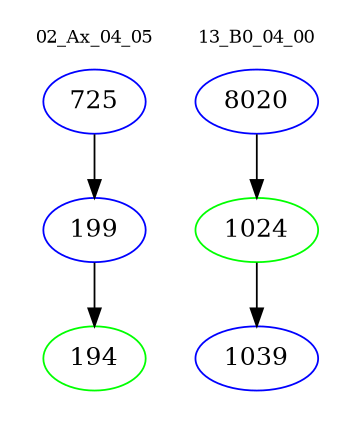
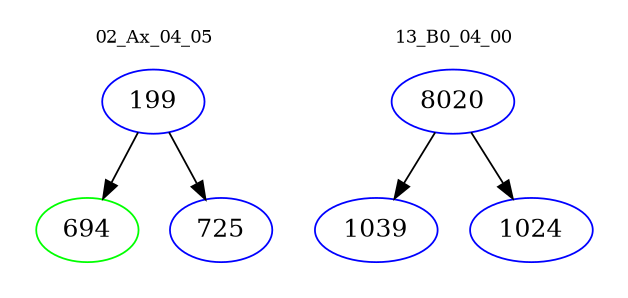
edge "725" -> "199": reversed
node "1024": color green -> blue
edge "1024" -> "1039": now "8020" -> "1039"
node "194": label "194" -> "694"
